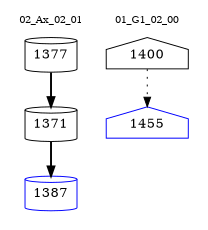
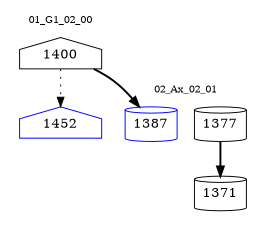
node "1455": label "1455" -> "1452"
edge "1371" -> "1387": now "1400" -> "1387"
